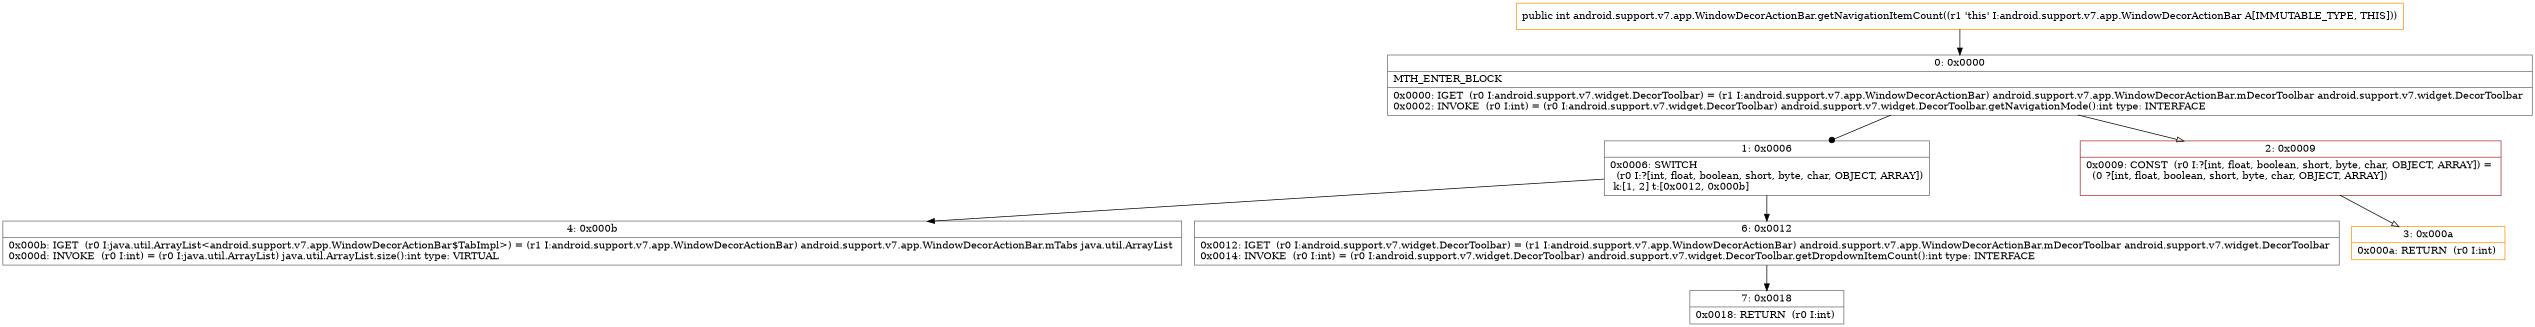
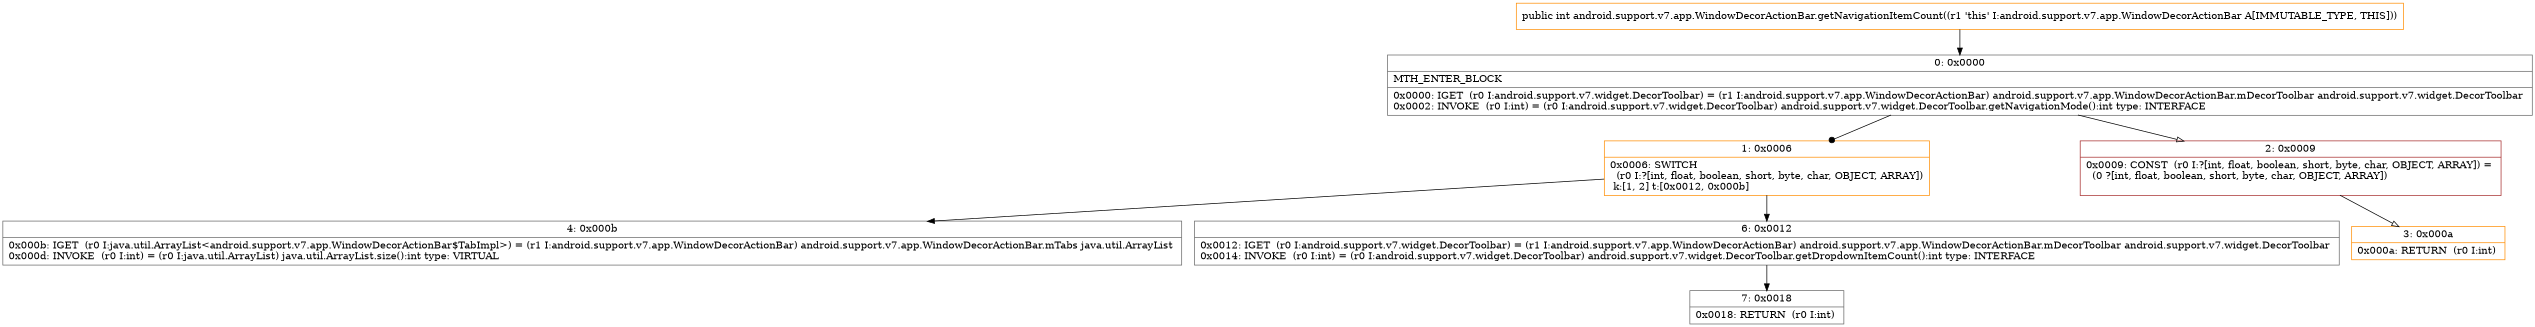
node "1: 0x0006": color gray40 -> darkorange
